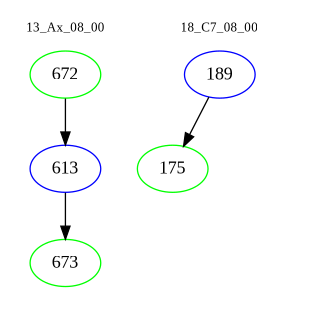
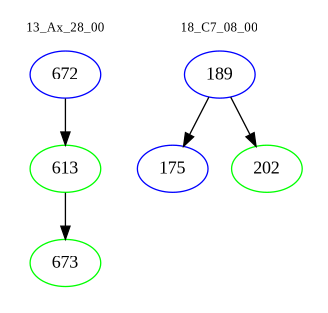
cluster "13_Ax_08_00": label "13_Ax_08_00" -> "13_Ax_28_00"
node "672": color green -> blue
node "613": color blue -> green
node "175": color green -> blue
node "202": added
